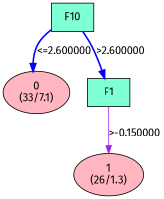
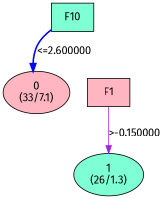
edge "F10" -> "F1": removed, label ">2.600000"
node "F1": fillcolor aquamarine -> lightpink
node "1 (26/1.3)": fillcolor lightpink -> aquamarine
